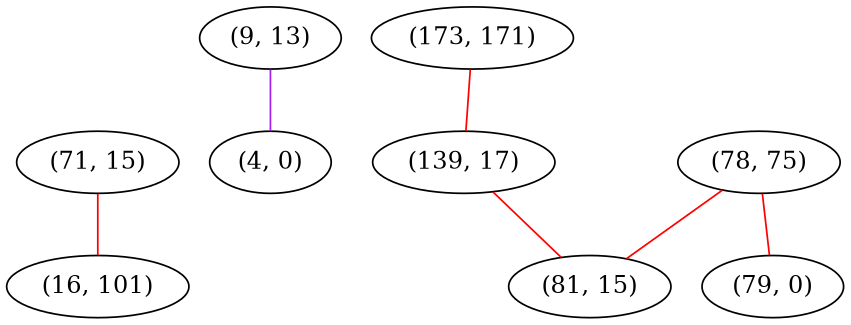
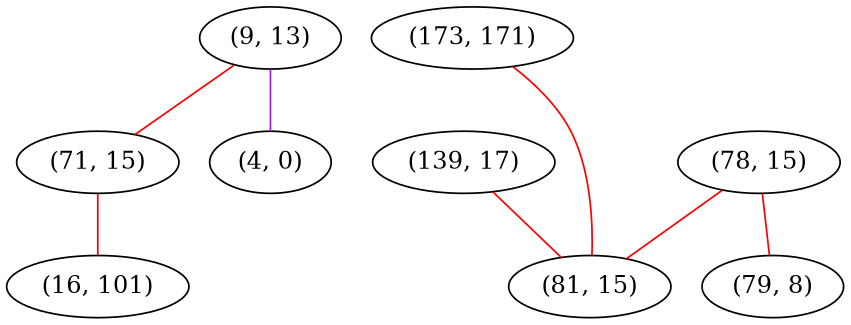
edge "(9, 13)" -- "(71, 15)": added
edge "(173, 171)" -- "(139, 17)": now "(173, 171)" -- "(81, 15)"
node "(78, 75)": label "(78, 75)" -> "(78, 15)"
node "(79, 0)": label "(79, 0)" -> "(79, 8)"
